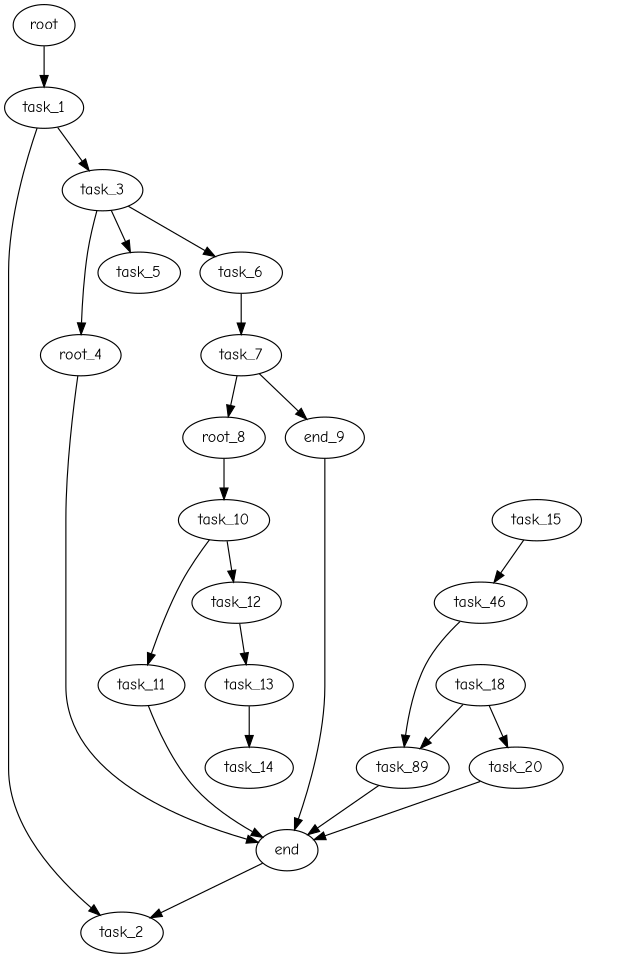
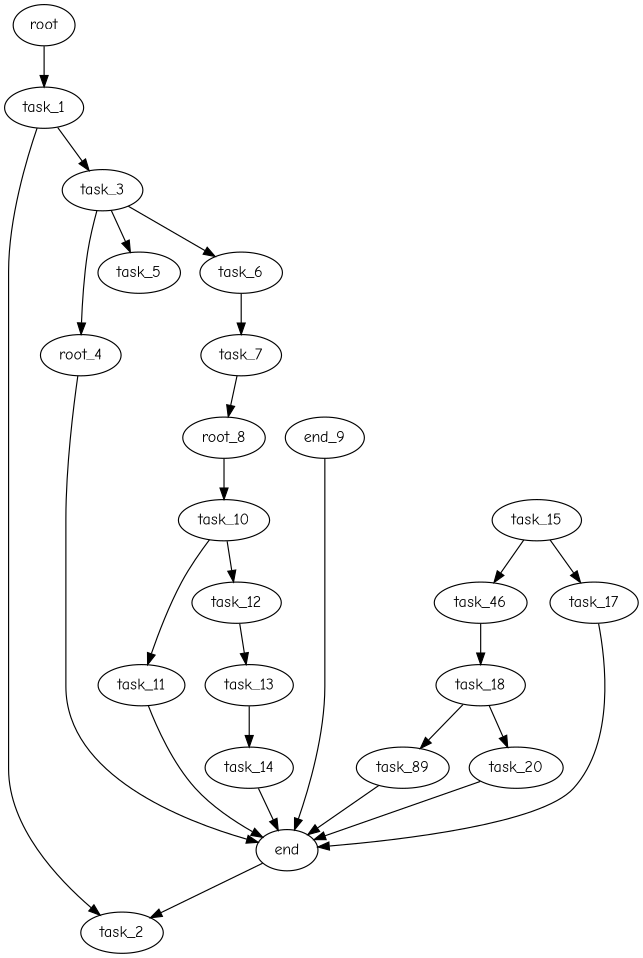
edge "task_7" -> "end_9": removed
node "task_17": added
edge "task_46" -> "task_89": now "task_46" -> "task_18"
edge "task_14" -> "end": added
